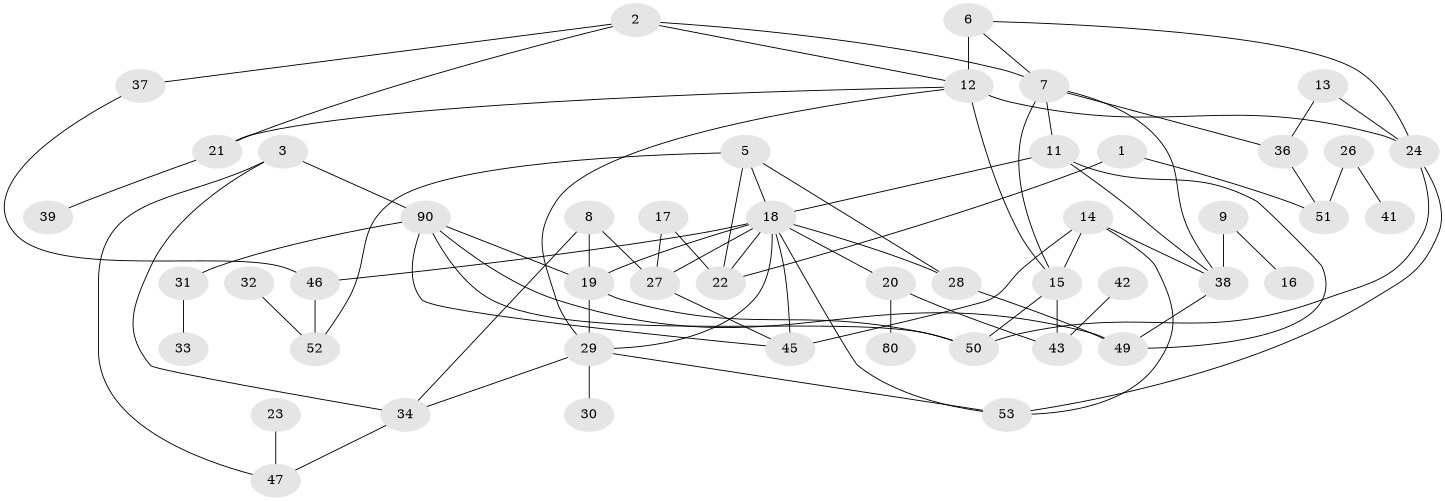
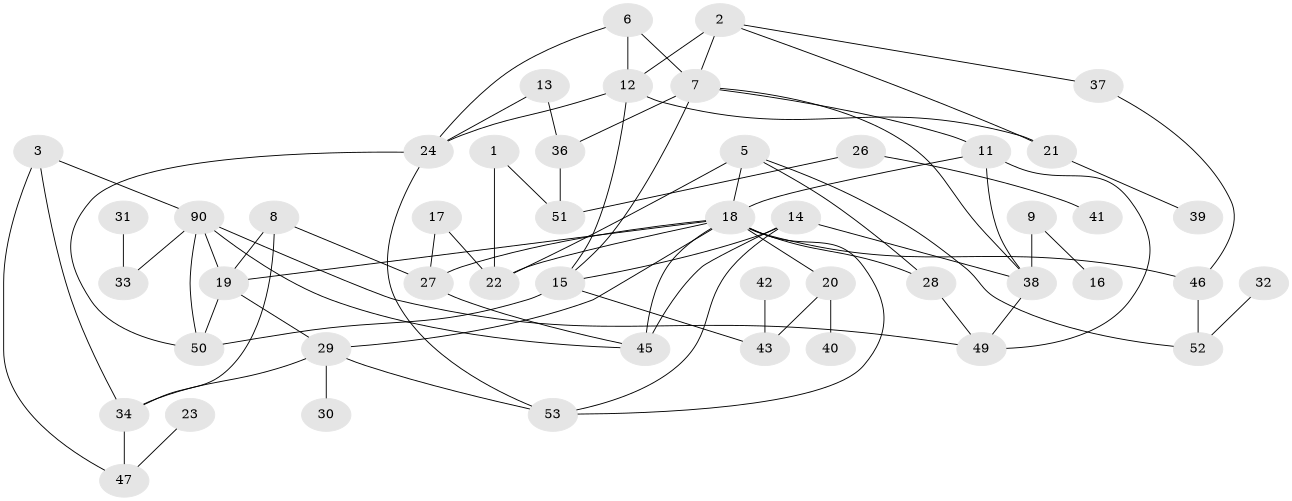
edge "12" -- "29": removed
edge "90" -- "31": now "90" -- "33"
node "80": label "80" -> "40"
